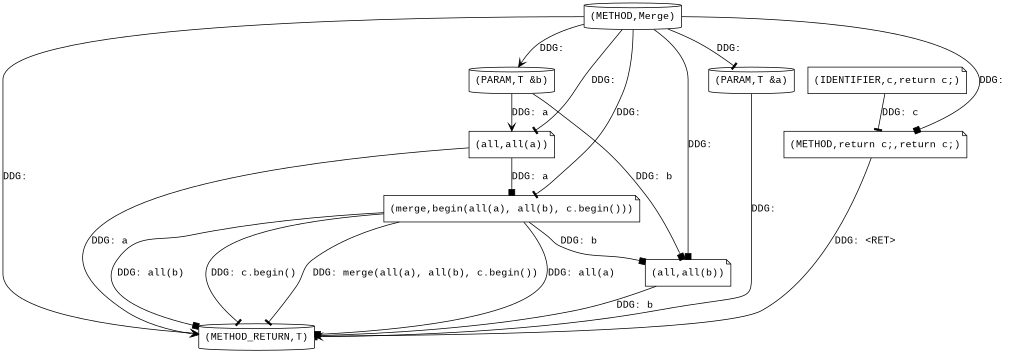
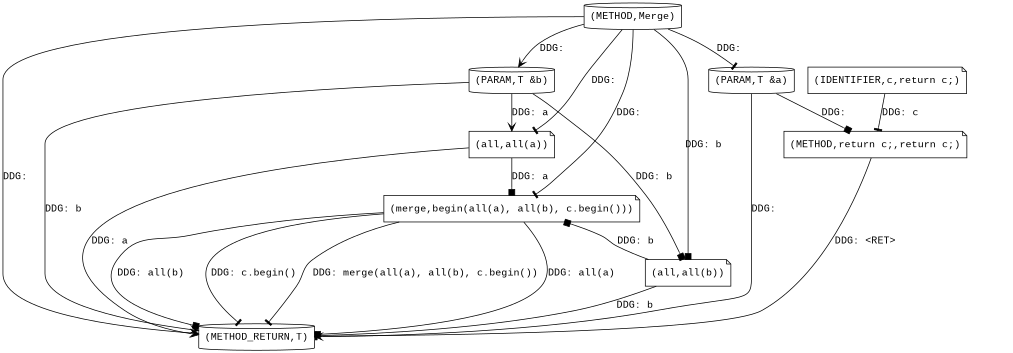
edge "(METHOD,Merge)" -> "(METHOD,return c;,return c;)": now "(PARAM,T &a)" -> "(METHOD,return c;,return c;)"
edge "(PARAM,T &b)" -> "(METHOD_RETURN,T)": added, label "DDG: b"
edge "(METHOD,Merge)" -> "(all,all(b))": label "DDG: " -> "DDG: b"
edge "(merge,begin(all(a), all(b), c.begin()))" -> "(all,all(b))": reversed
